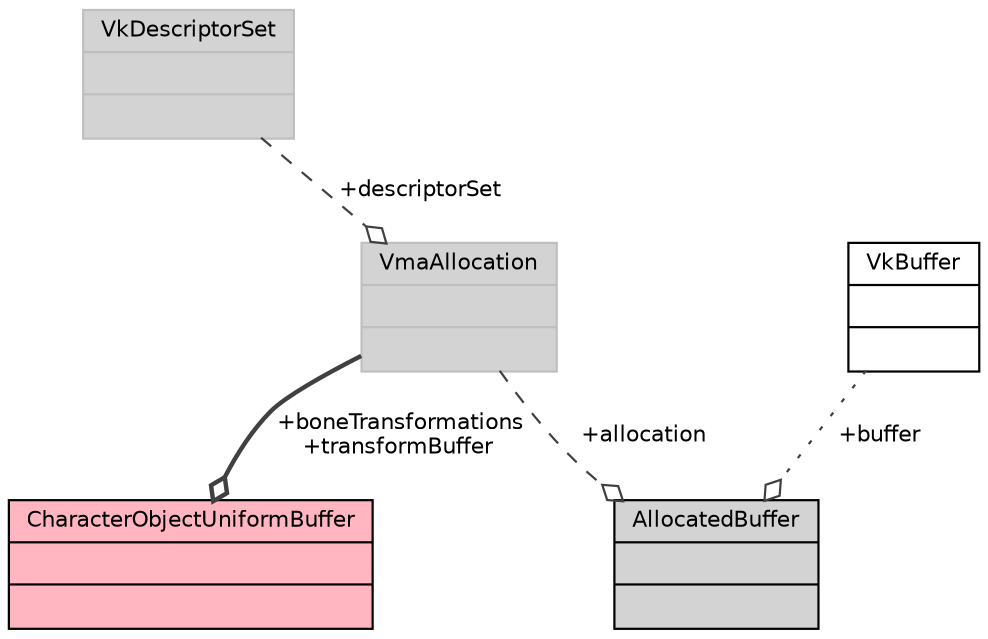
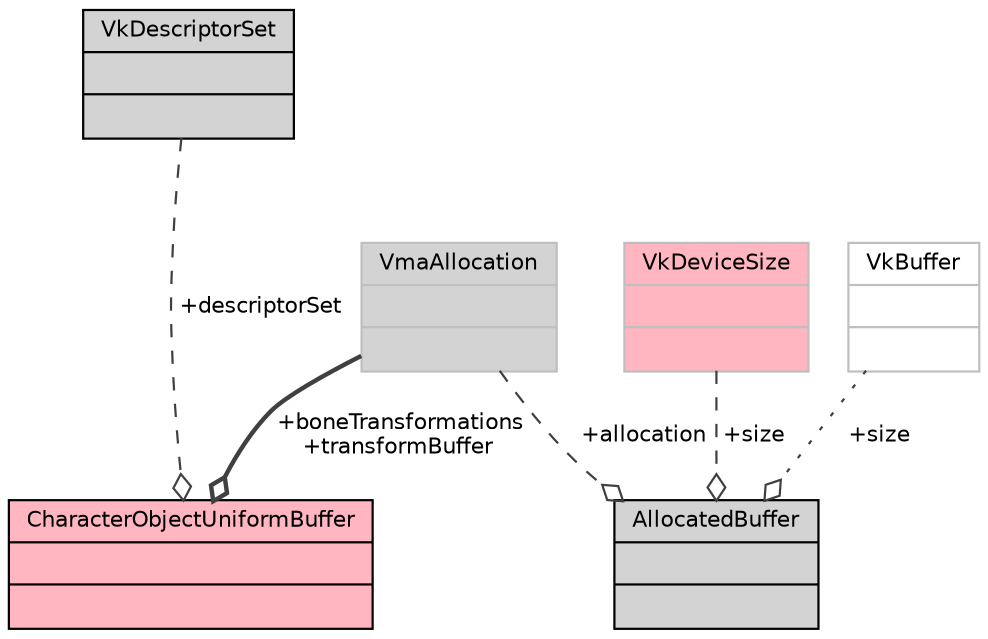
node "VkDescriptorSet": color grey75 -> black
edge "VkDescriptorSet" -> "VmaAllocation": now "VkDescriptorSet" -> "CharacterObjectUniformBuffer"
node "VkDeviceSize": added
node "VkBuffer": color black -> grey75
edge "VkBuffer" -> "AllocatedBuffer": label " +buffer" -> " +size"
